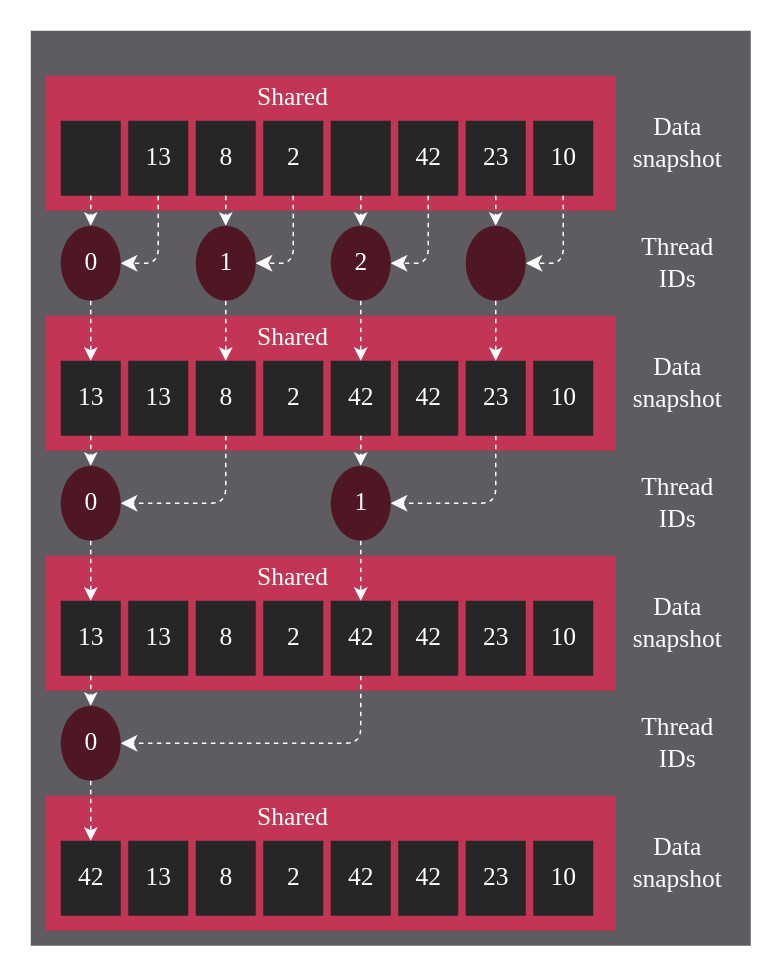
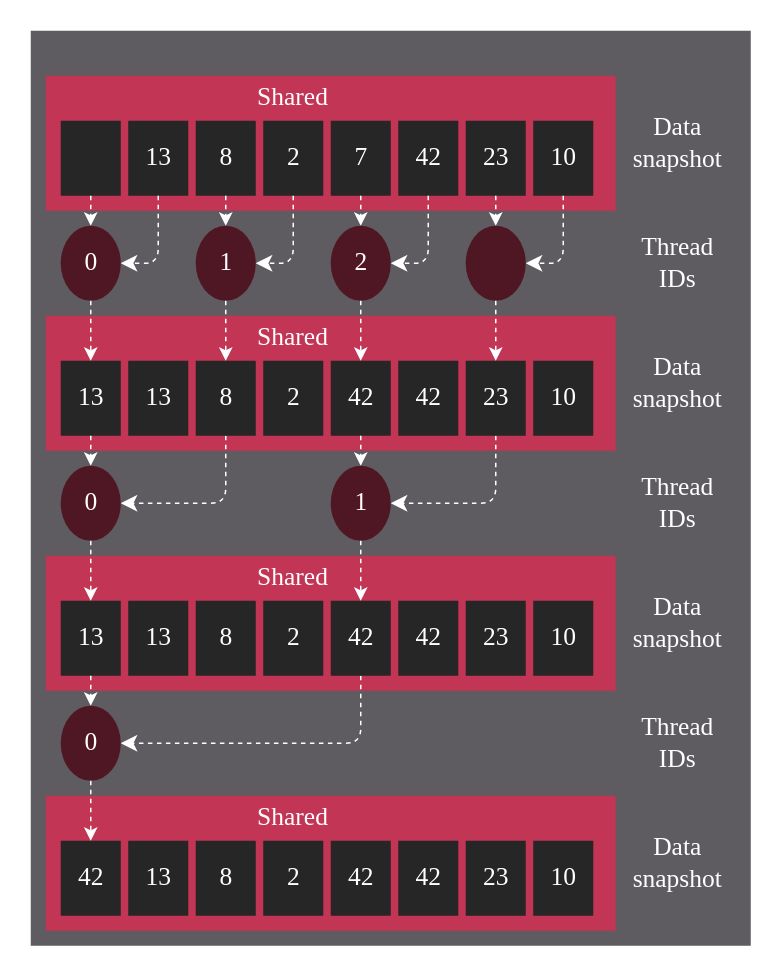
node "7": added
